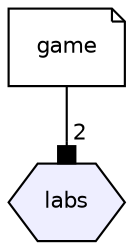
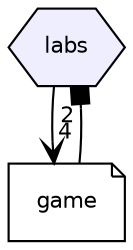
edge "labs" -> "game": added
